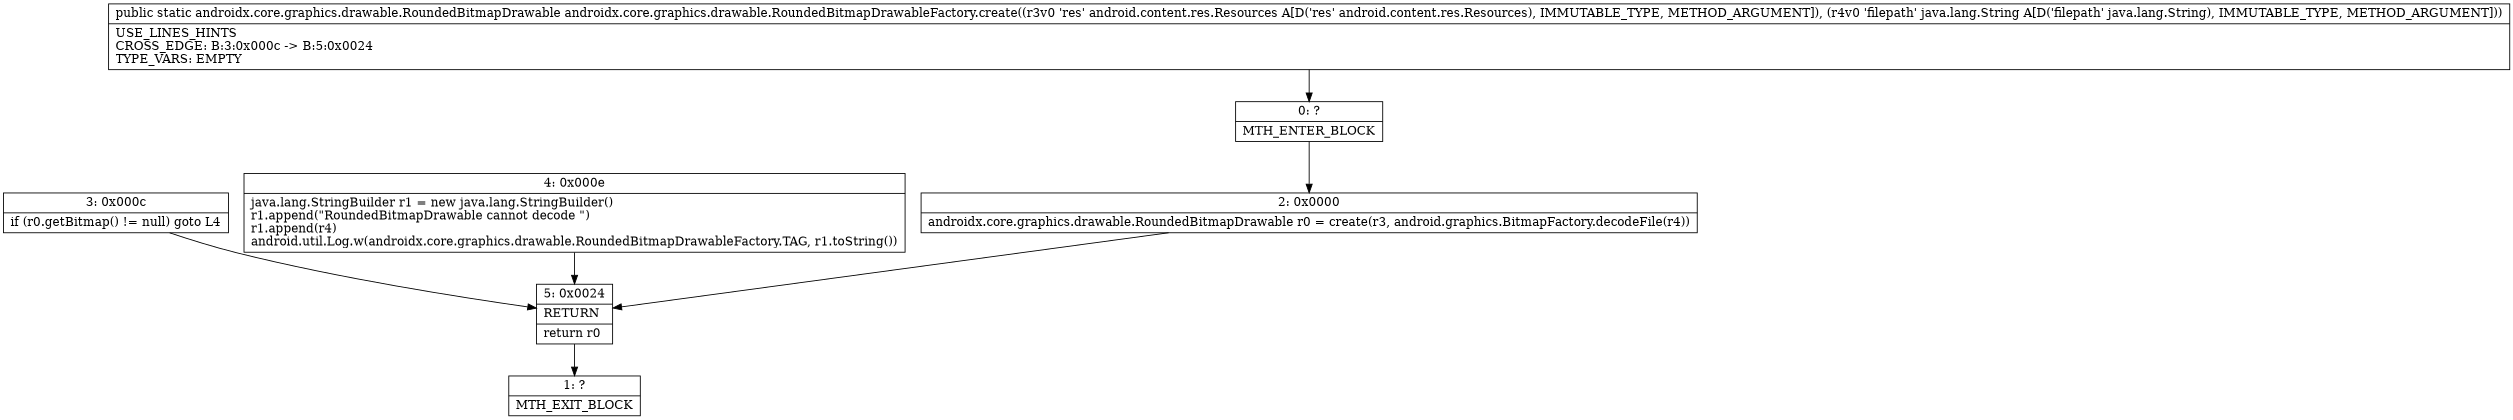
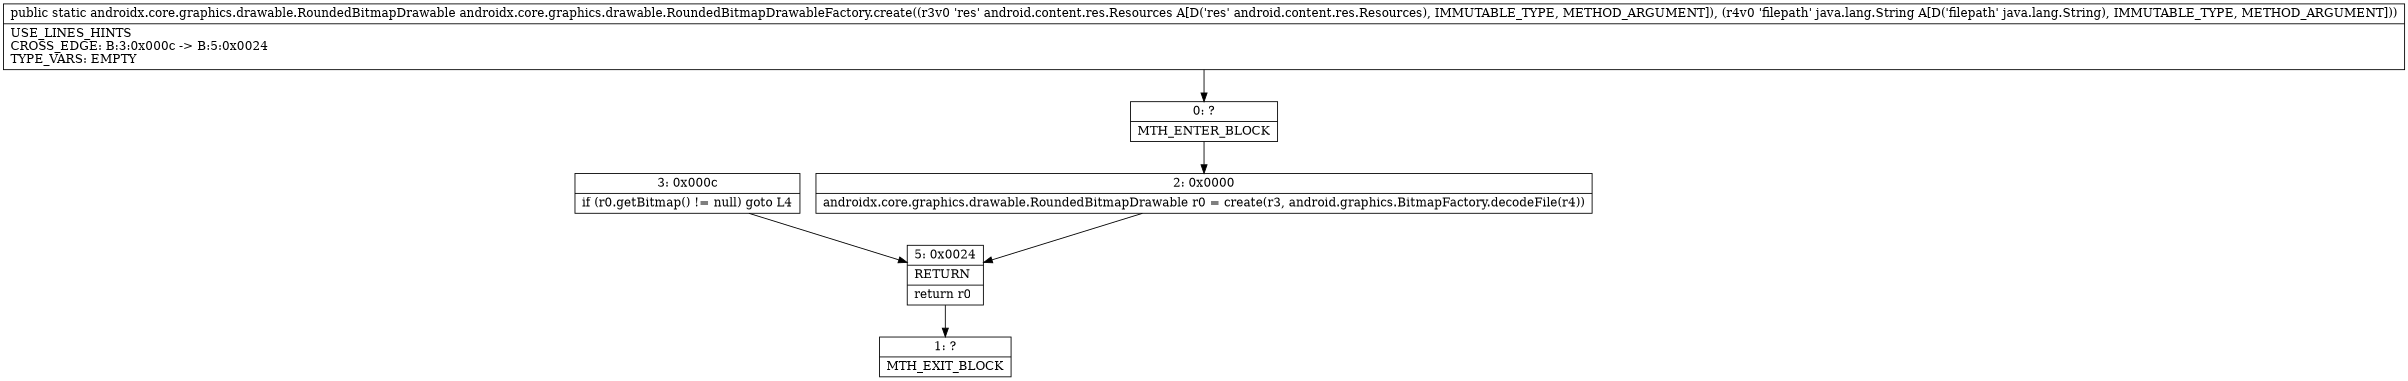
node "4: 0x000e": removed
